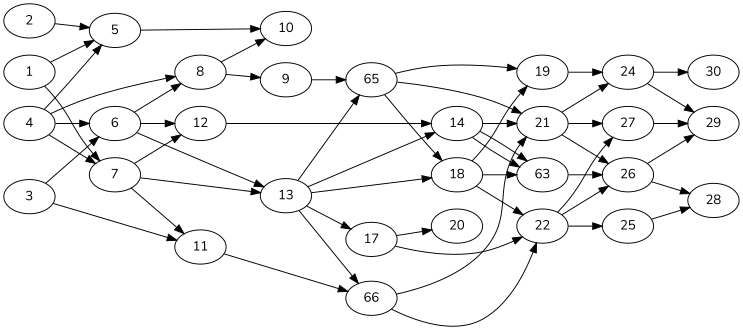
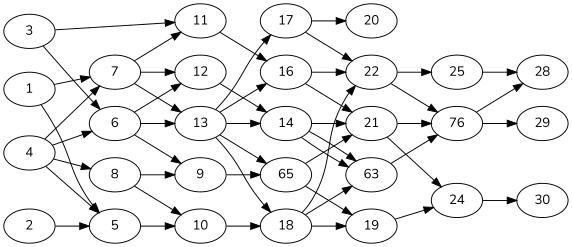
edge "24" -> "29": removed
edge "6" -> "8": now "6" -> "9"
node "27": removed
edge "65" -> "18": now "10" -> "18"
node "26": label "26" -> "76"
node "66": label "66" -> "16"
